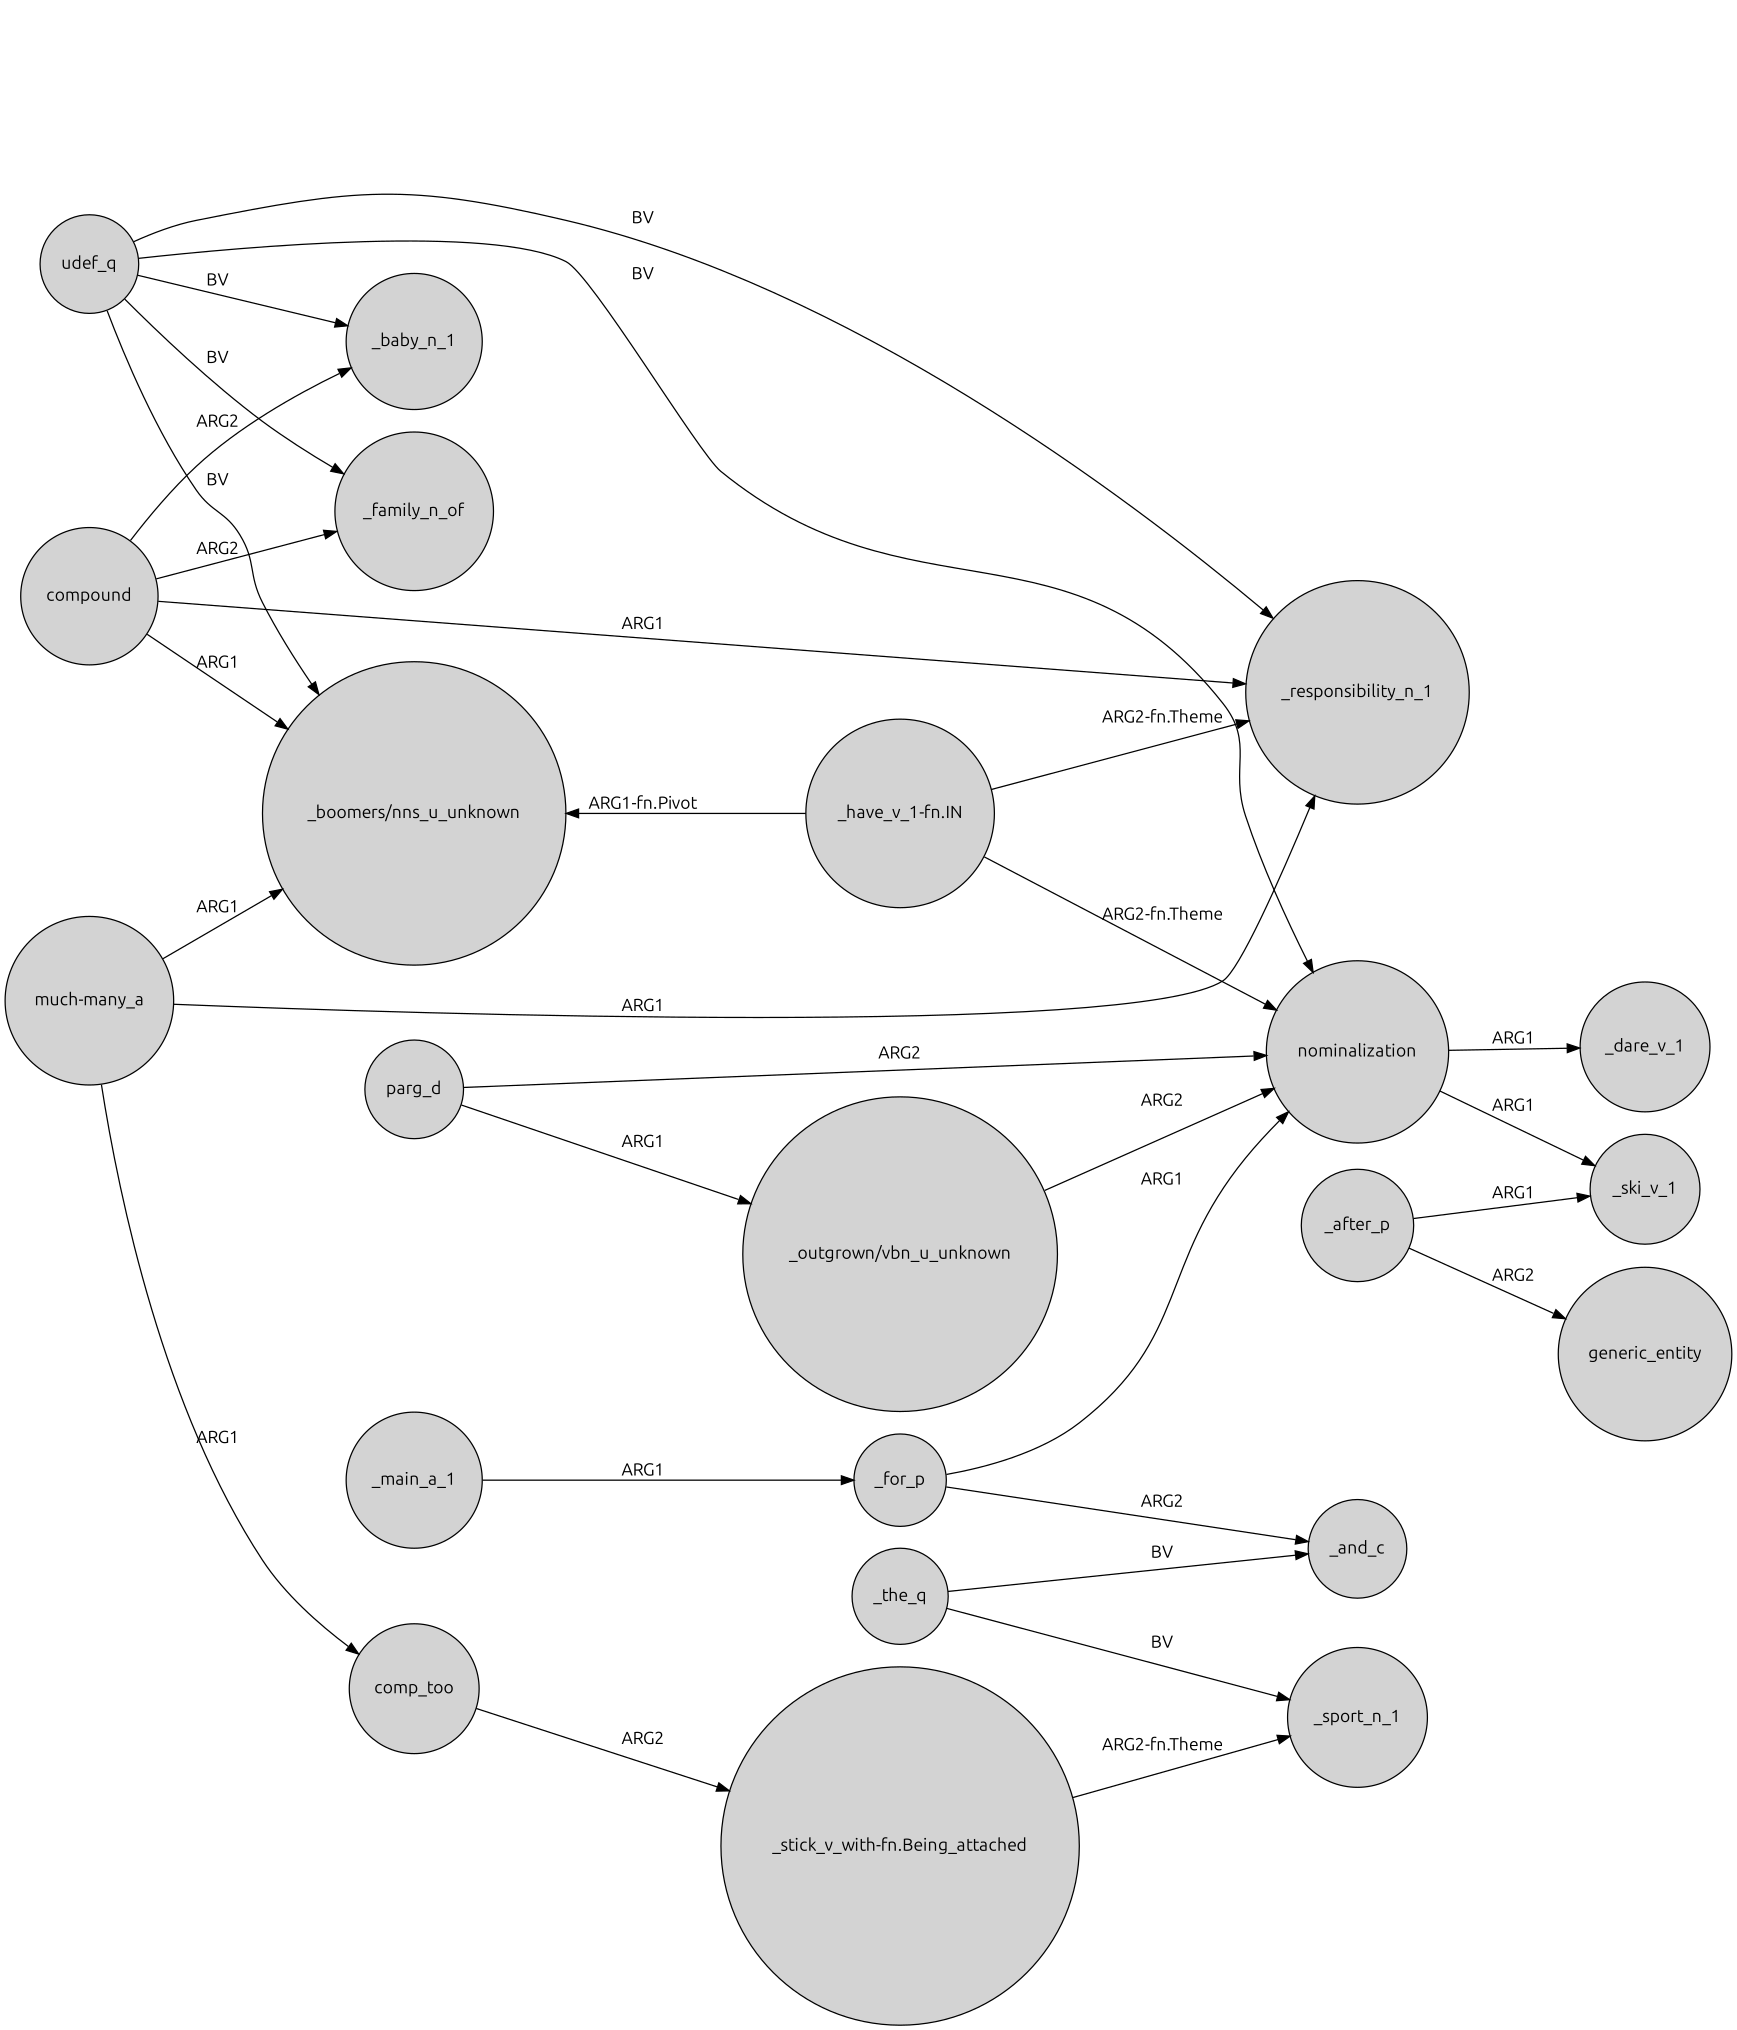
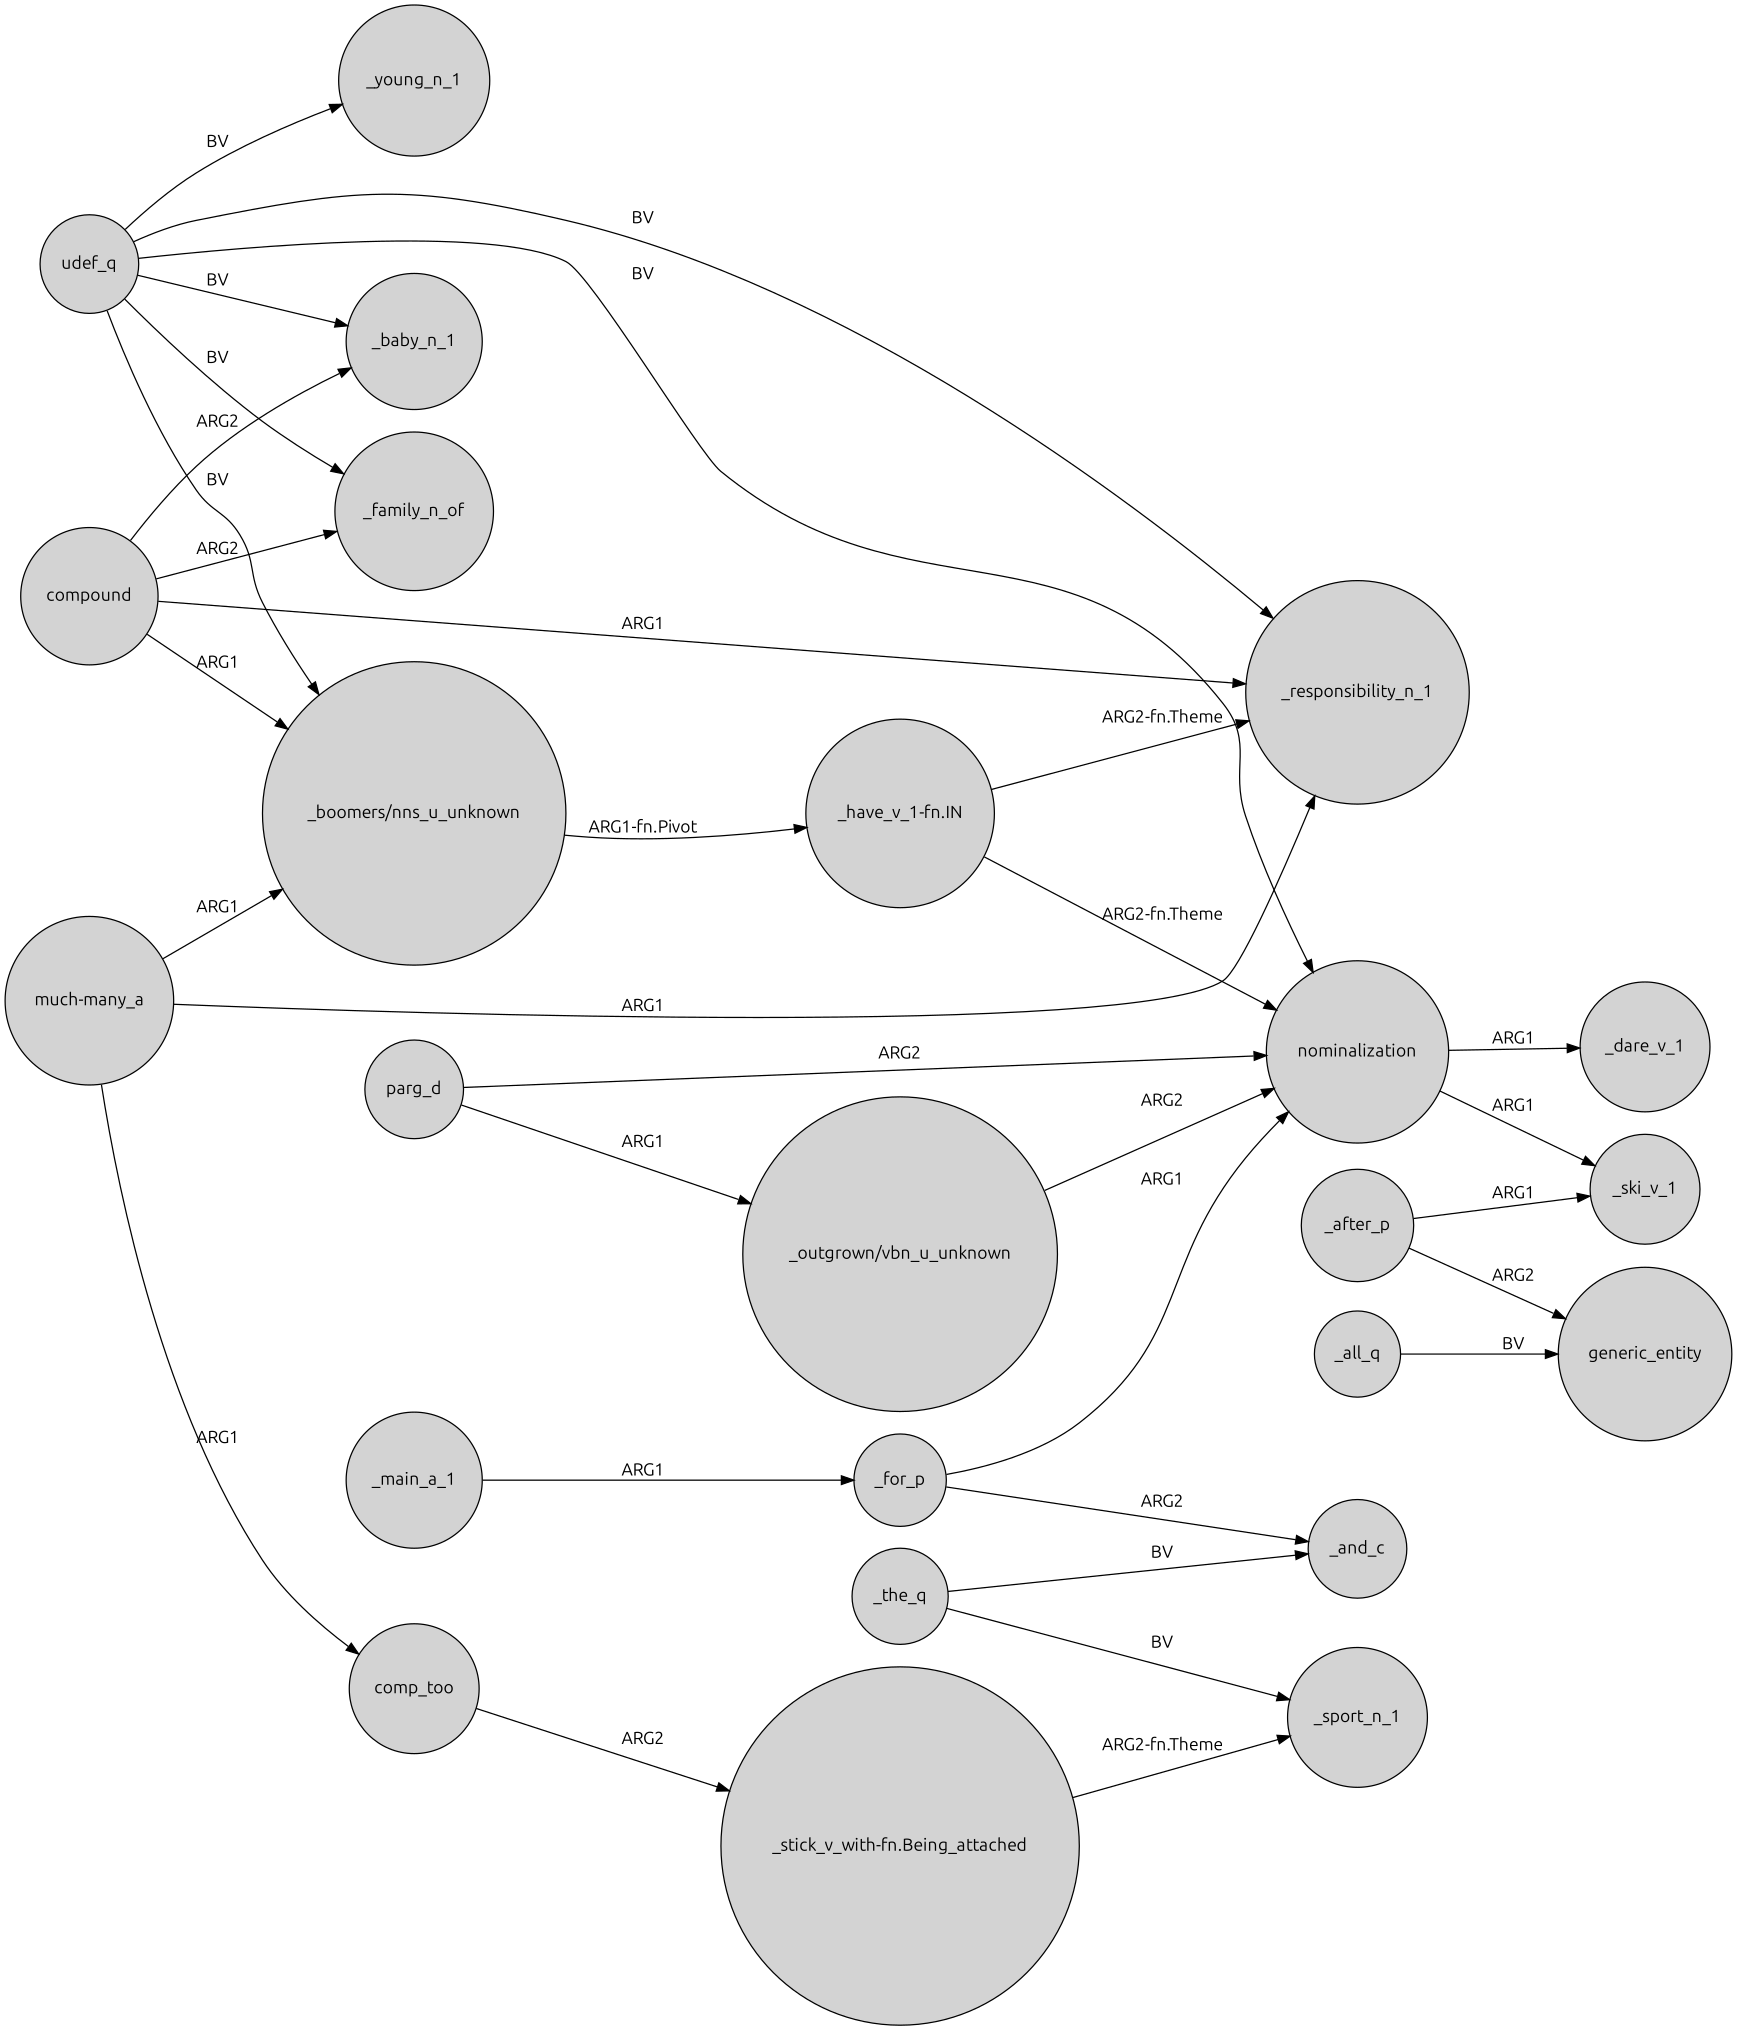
node "_young_n_1": added
edge "_have_v_1-fn.IN" -> "_boomers/nns_u_unknown": reversed
node "_all_q": added
